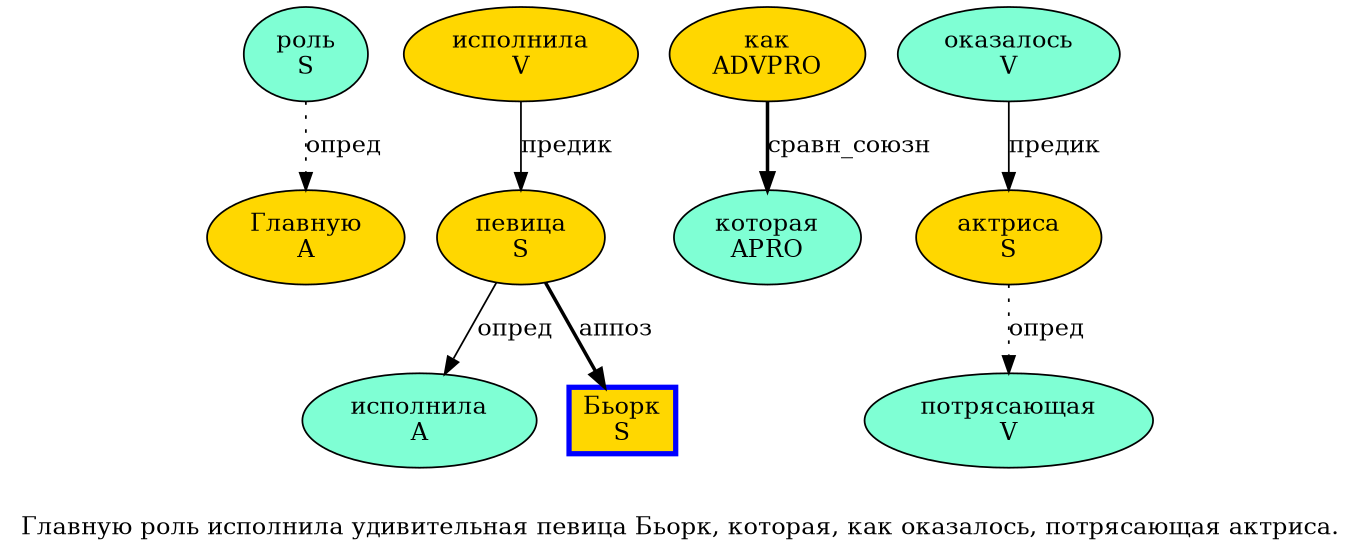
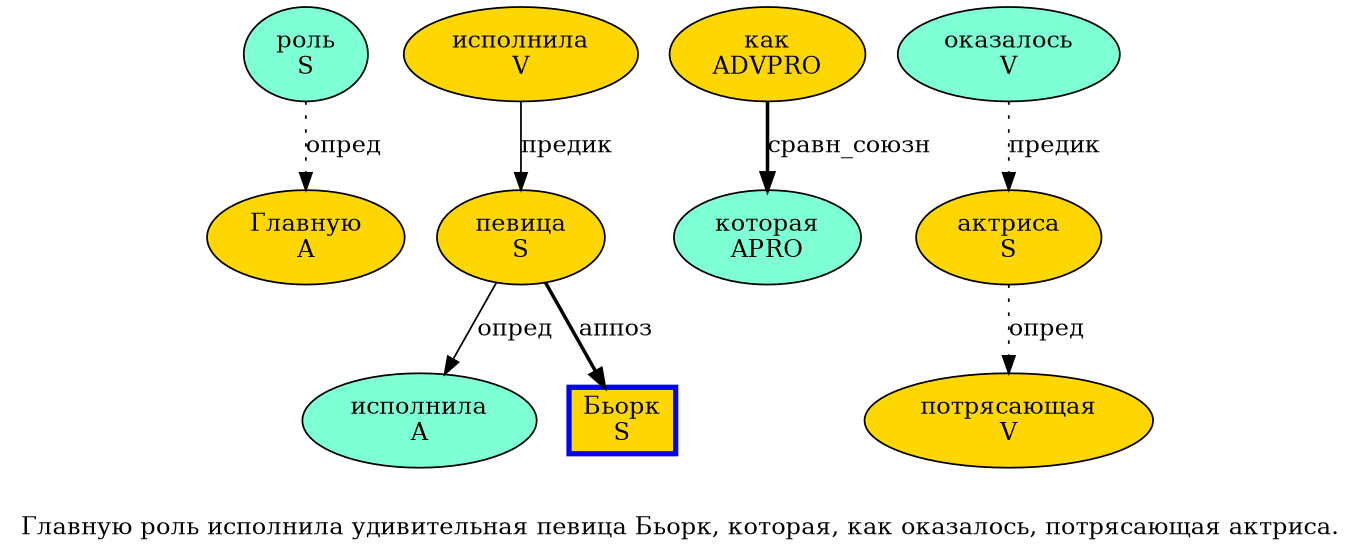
edge "оказалось V" -> "актриса S": style solid -> dotted
node "потрясающая V": fillcolor aquamarine -> gold
